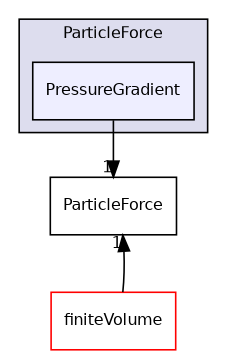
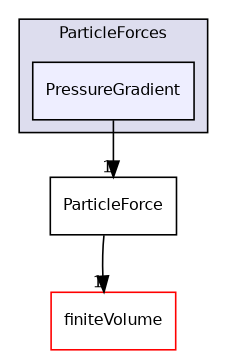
cluster "ParticleForce": label "ParticleForce" -> "ParticleForces"
edge "finiteVolume" -> "ParticleForce": reversed
